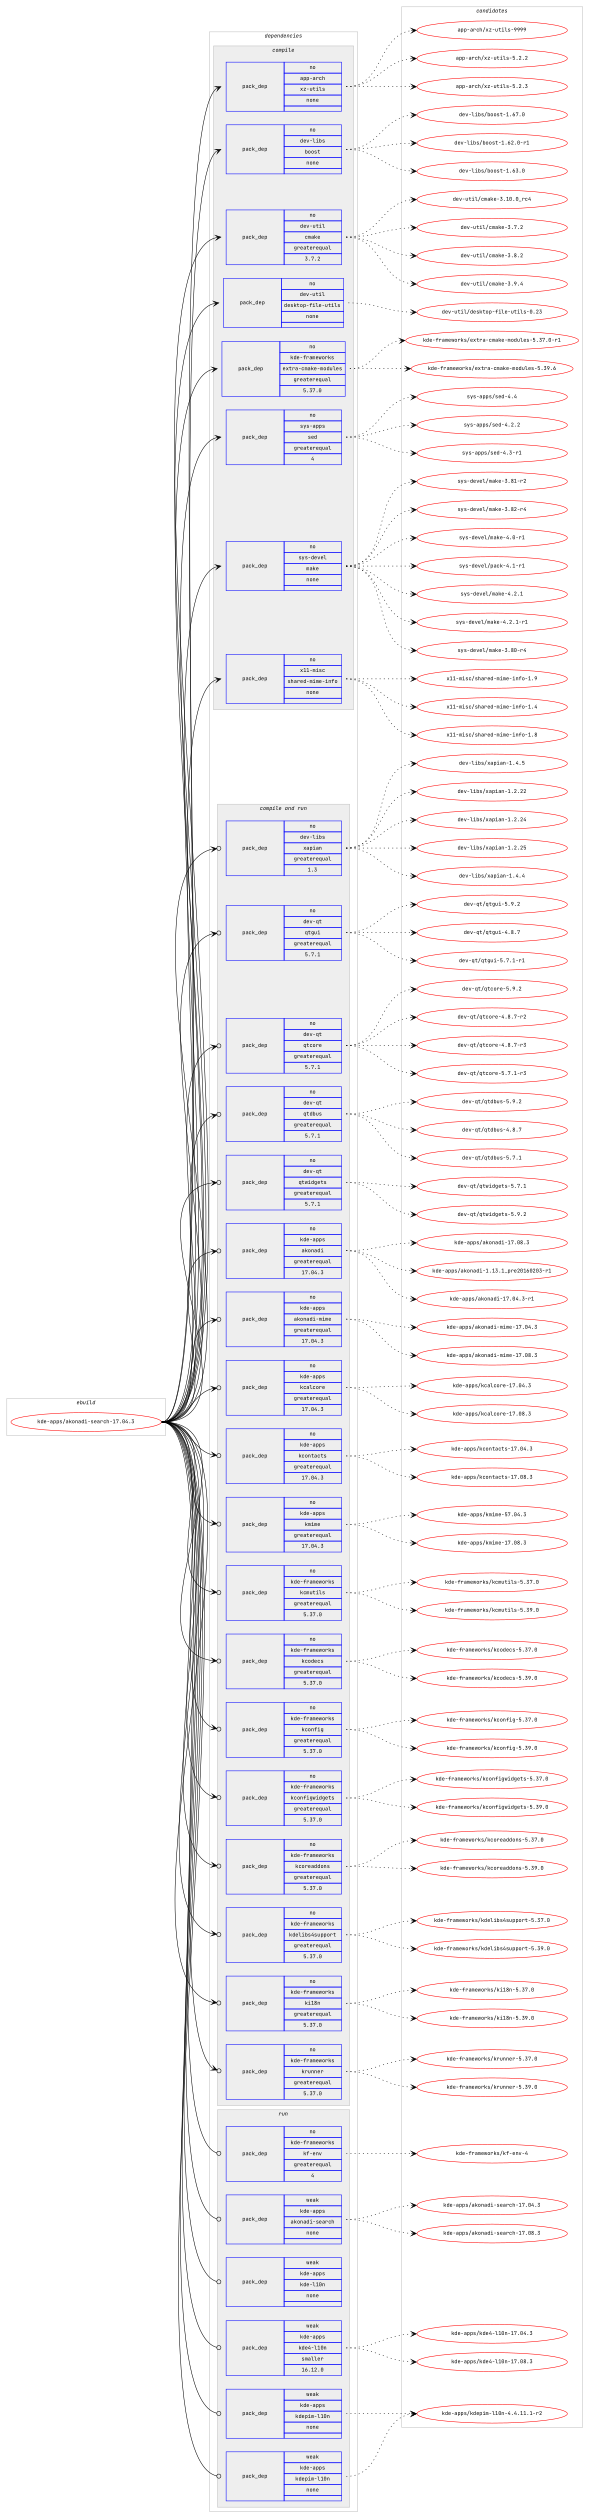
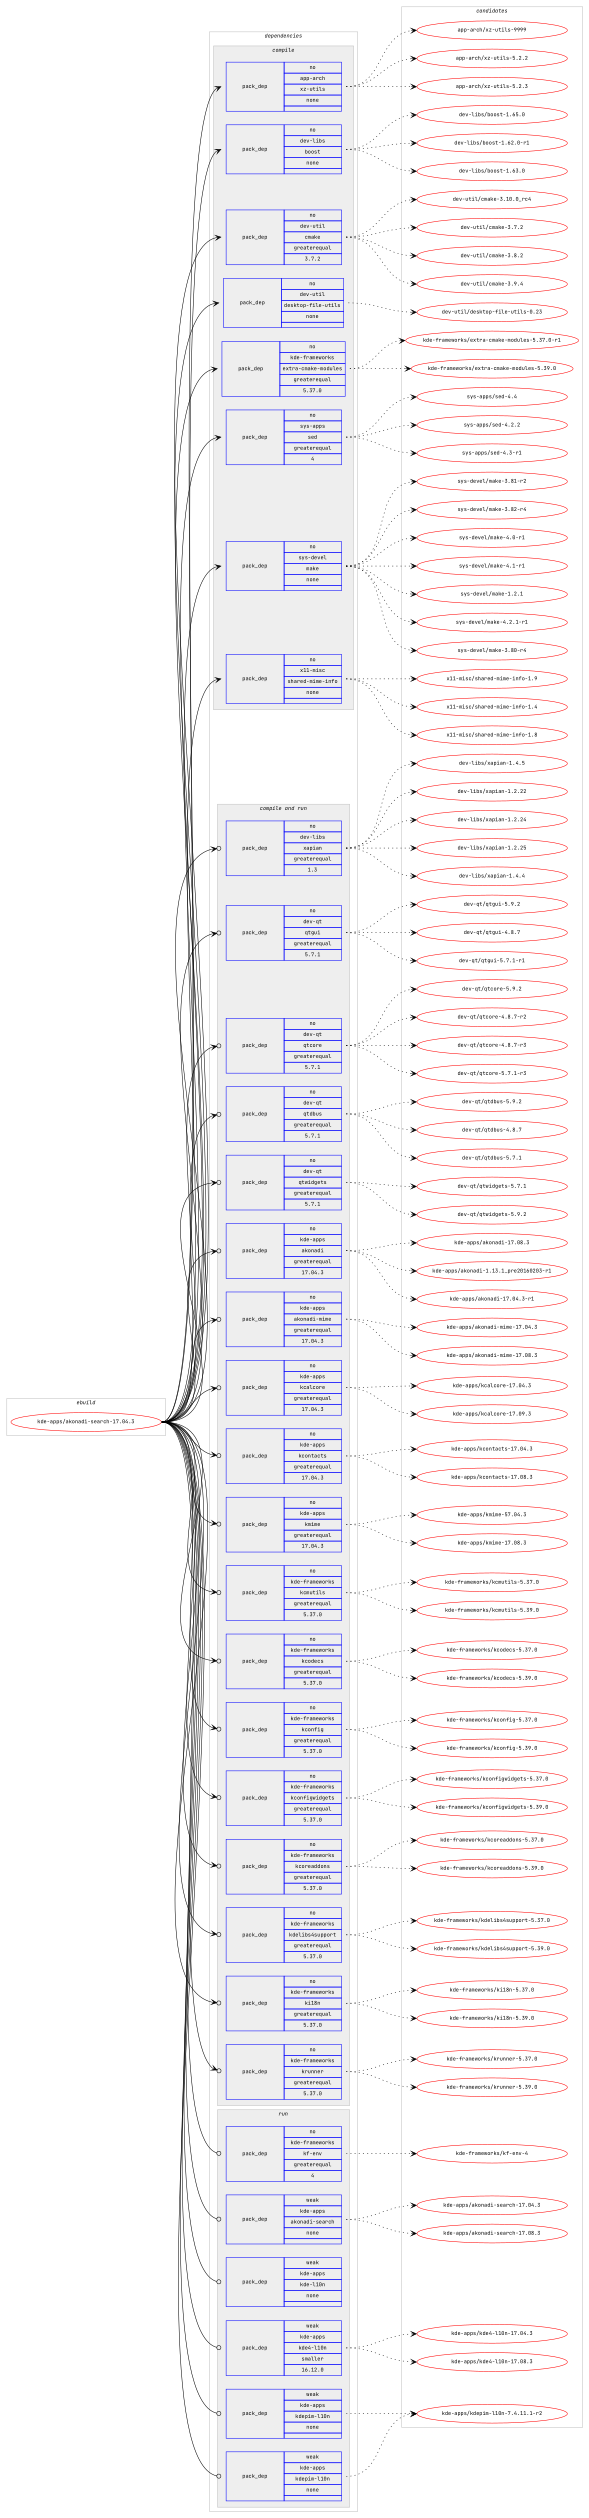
node "dev-libs/boost-1.67.0": label "dev-libs/boost-1.67.0" -> "dev-libs/boost-1.65.0"
node "kde-frameworks/extra-cmake-modules-5.39.6": label "kde-frameworks/extra-cmake-modules-5.39.6" -> "kde-frameworks/extra-cmake-modules-5.39.0"
node "sys-devel/pack-4.1-r1": label "sys-devel/pack-4.1-r1" -> "sys-devel/make-4.1-r1"
node "sys-devel/make-4.2.1": label "sys-devel/make-4.2.1" -> "sys-devel/make-1.2.1"
node "kde-apps/kcalcore-17.08.3": label "kde-apps/kcalcore-17.08.3" -> "kde-apps/kcalcore-17.09.3"
node "kde-apps/kdepim-l10n-4.4.11.1-r2": label "kde-apps/kdepim-l10n-4.4.11.1-r2" -> "kde-apps/kdepim-l10n-7.4.11.1-r2"
